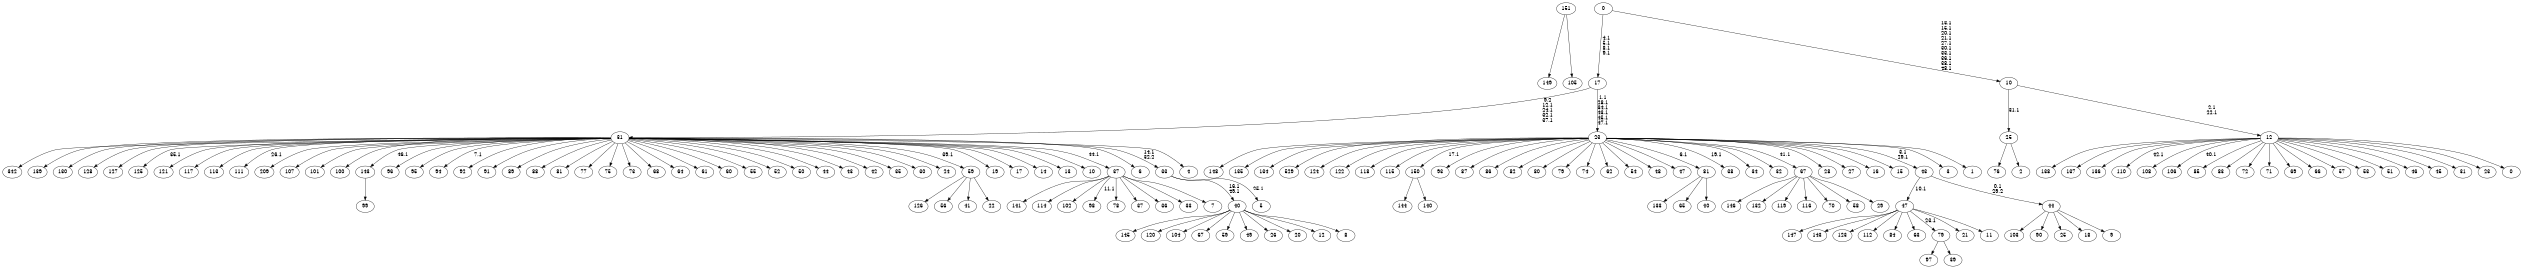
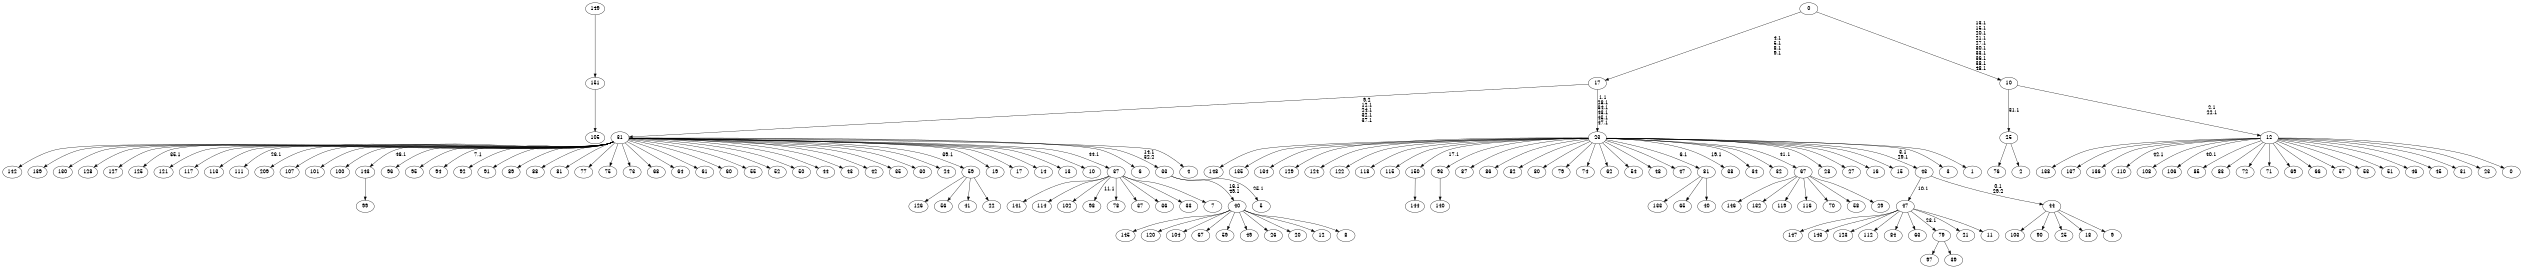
edge "151" -> "149": reversed
node "342": label "342" -> "142"
node "529": label "529" -> "129"
edge "150" -> "140": now "93" -> "140"
